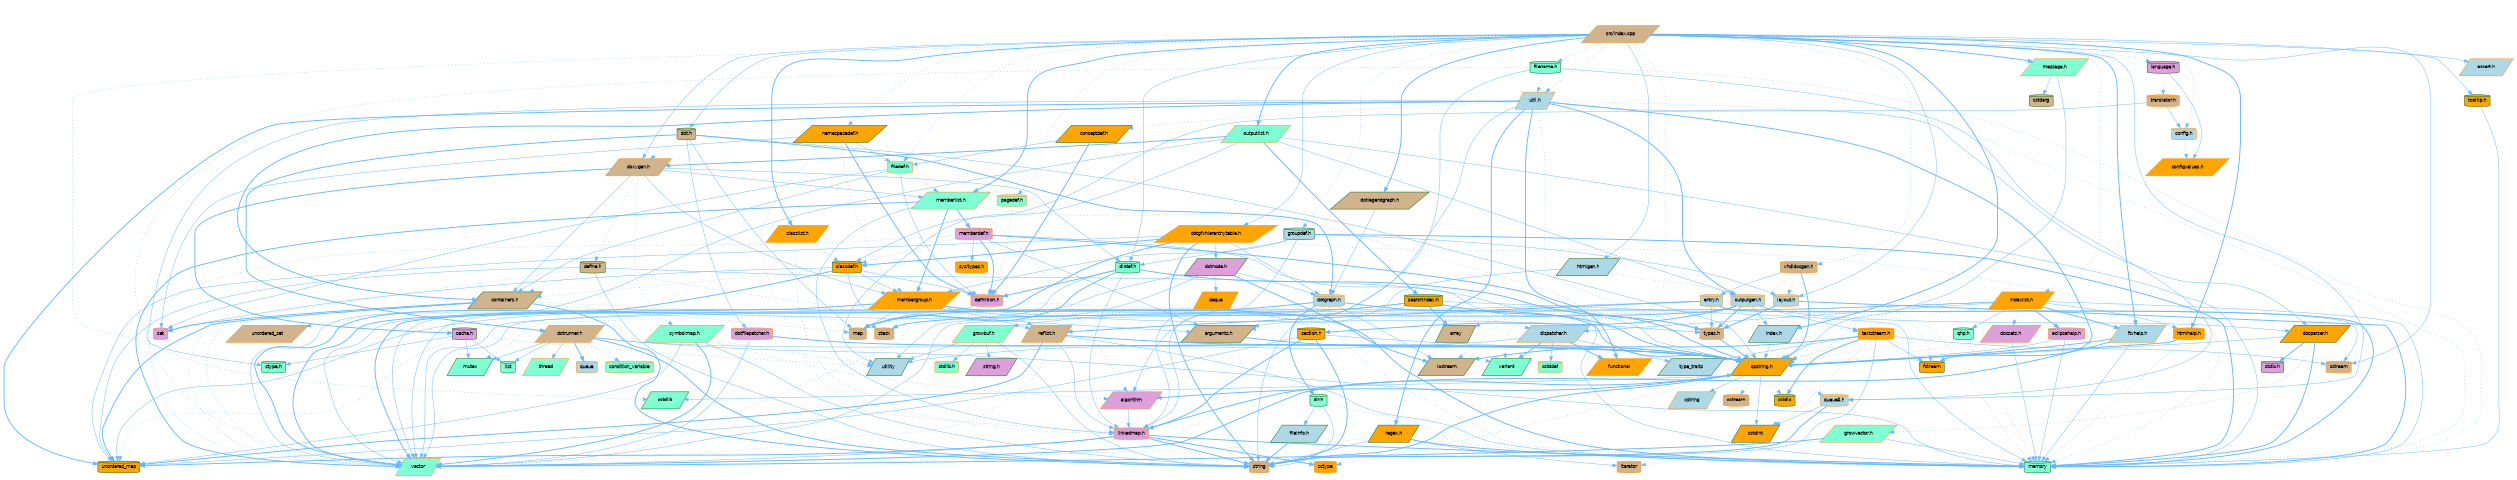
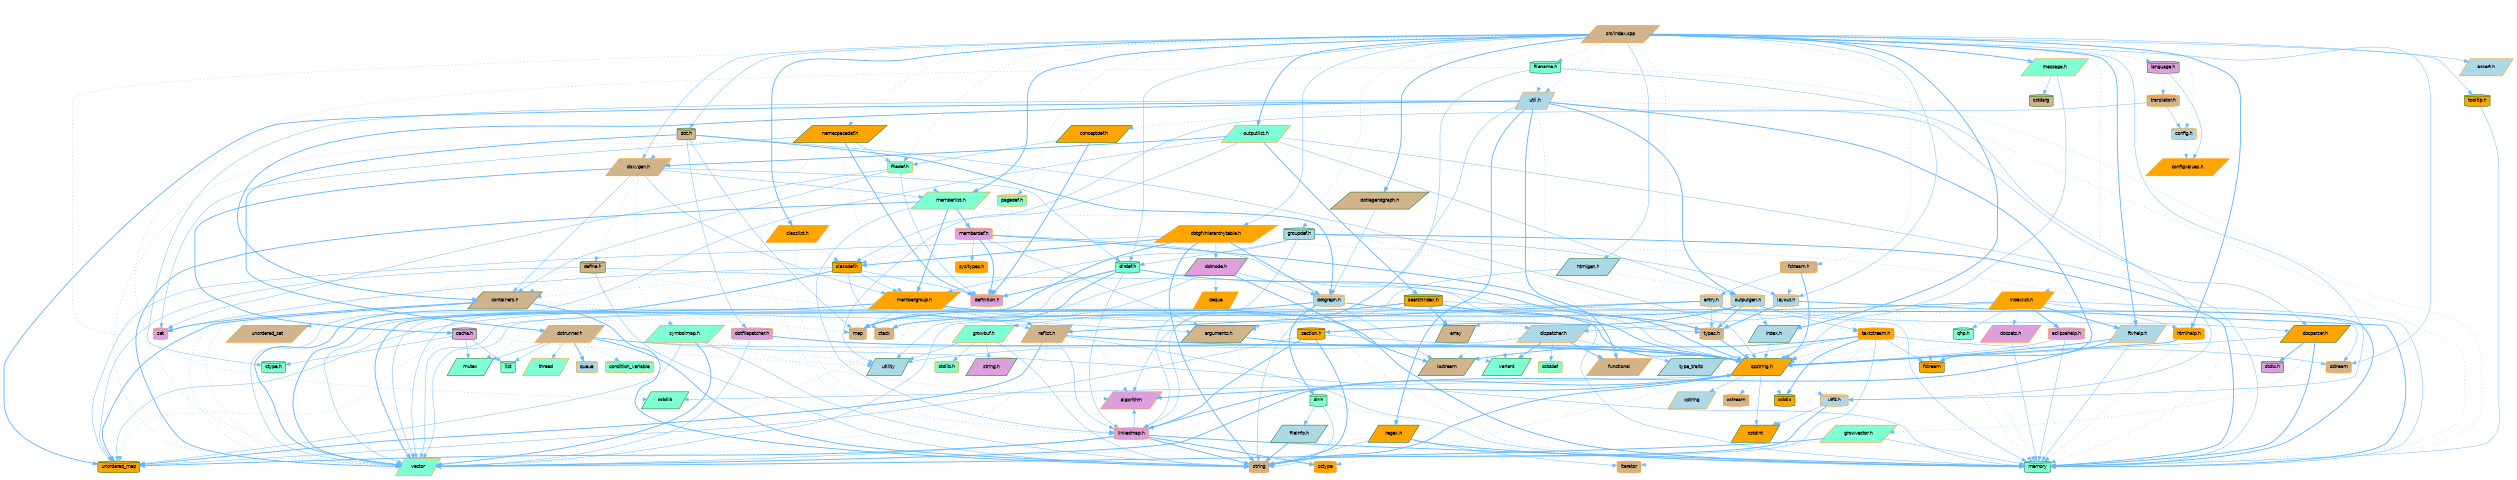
edge "memberdef.h" -> "vector": now "namespacedef.h" -> "vector"
edge "dotgfxhierarchytable.h" -> "dotgraph.h": style solid -> bold
node "vhdldocgen.h": label "vhdldocgen.h" -> "fstream.h"
node "functional": fillcolor orange -> tan
node "queue8.h": label "queue8.h" -> "utf8.h"
edge "algorithm" -> "linkedmap.h": reversed
